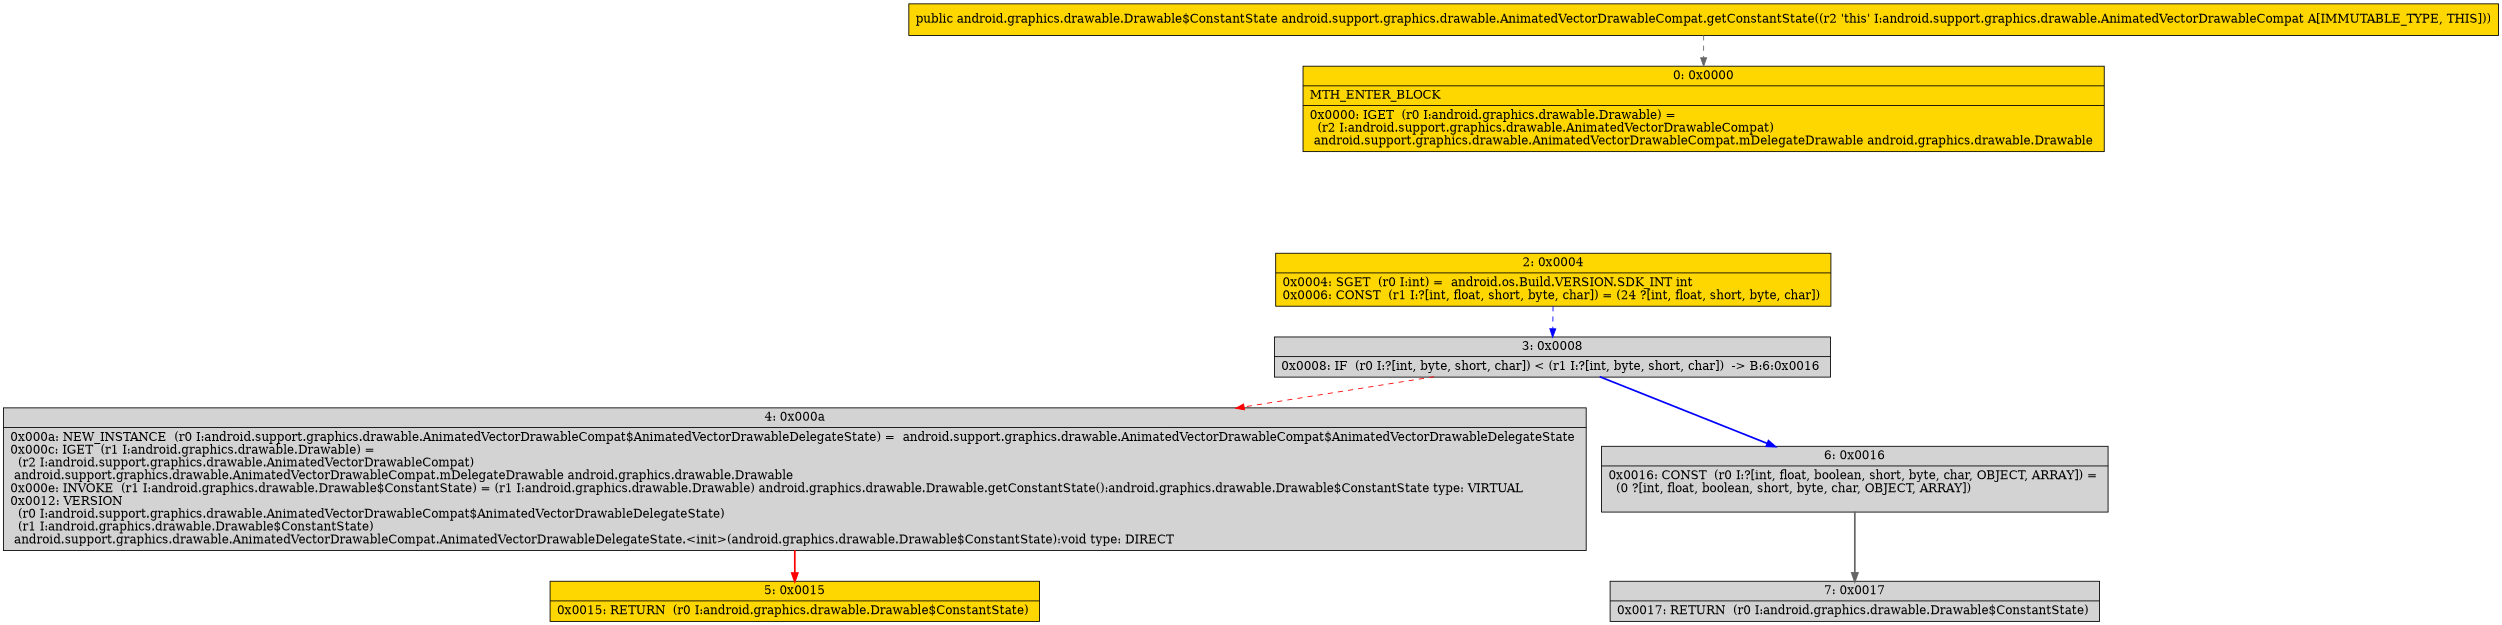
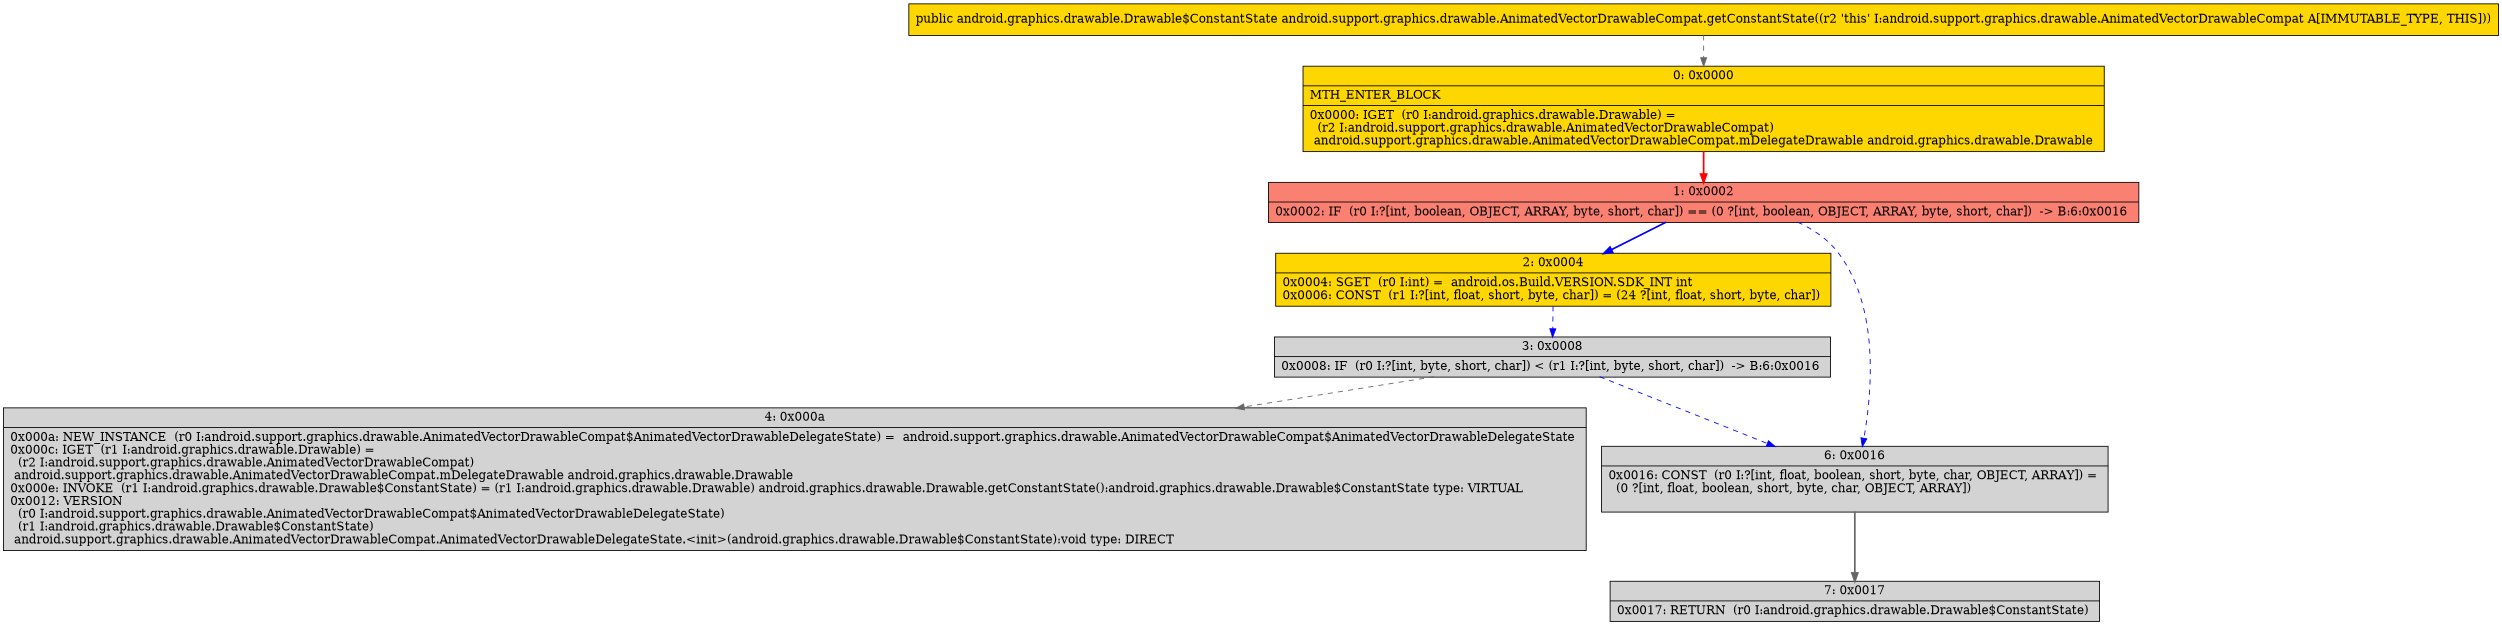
node "1: 0x0002": added
edge "3: 0x0008" -> "4: 0x000a": color red -> gray40
edge "3: 0x0008" -> "6: 0x0016": style bold -> dashed
node "5: 0x0015": removed
